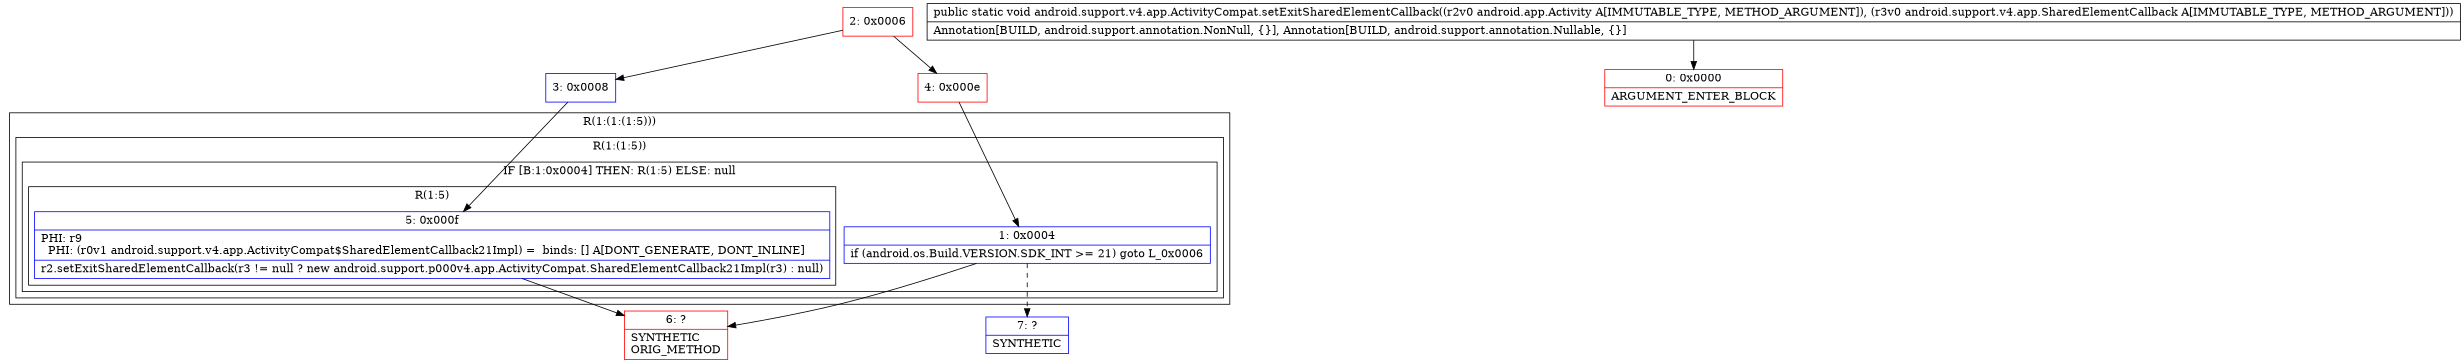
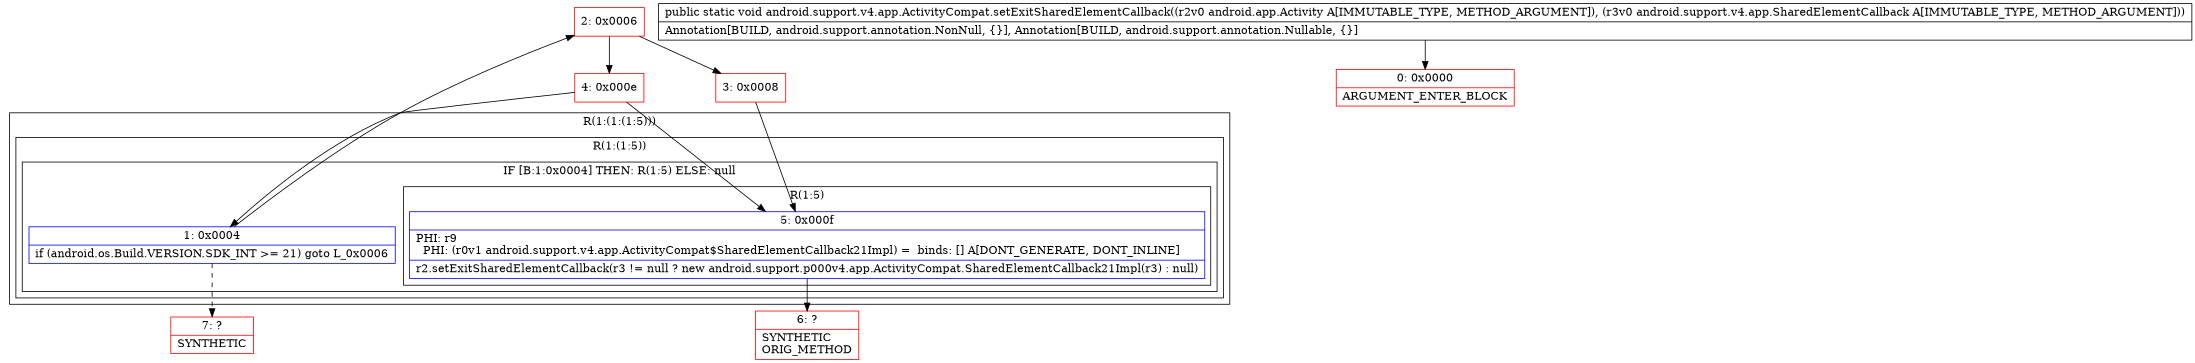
node "3: 0x0008": color blue -> red
edge "4: 0x000e" -> "5: 0x000f": added
edge "1: 0x0004" -> "6: ?": now "1: 0x0004" -> "2: 0x0006"
node "7: ?": color blue -> red
